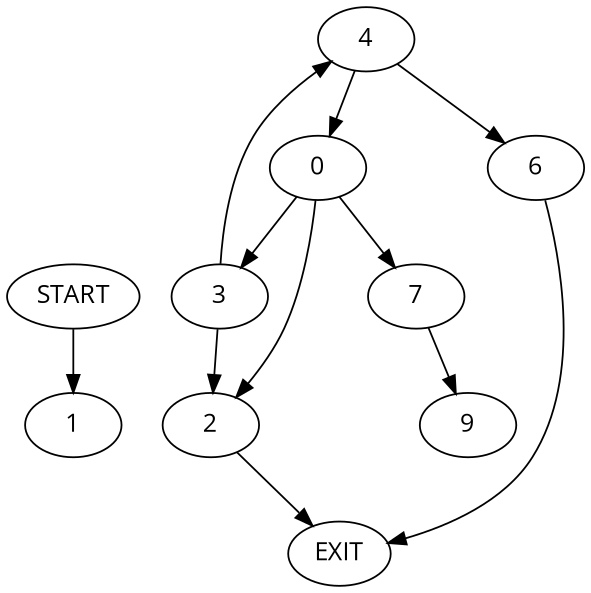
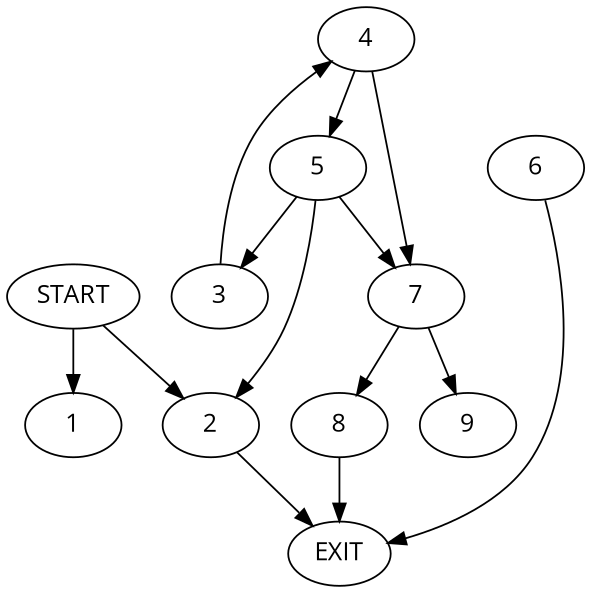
edge "4" -> "6": now "4" -> "7"
node "0": label "0" -> "5"
edge "3" -> "2": now "START" -> "2"
node "8": added
